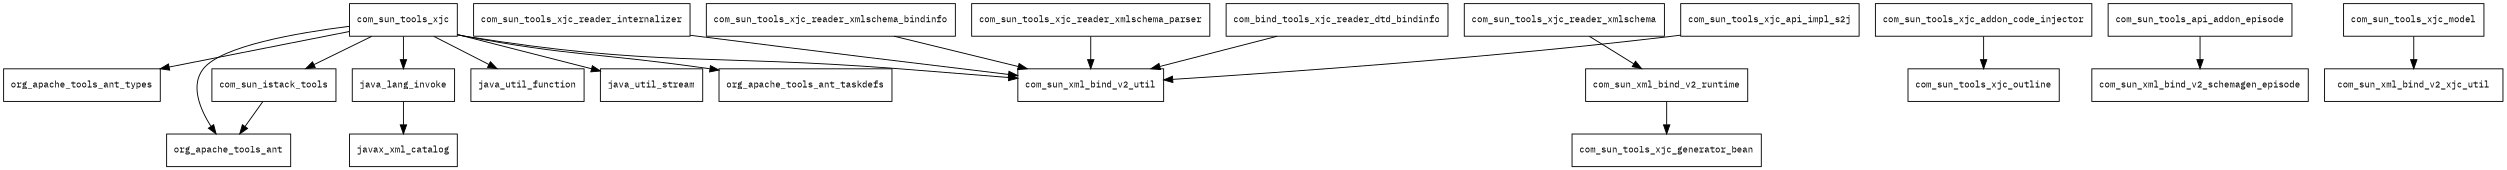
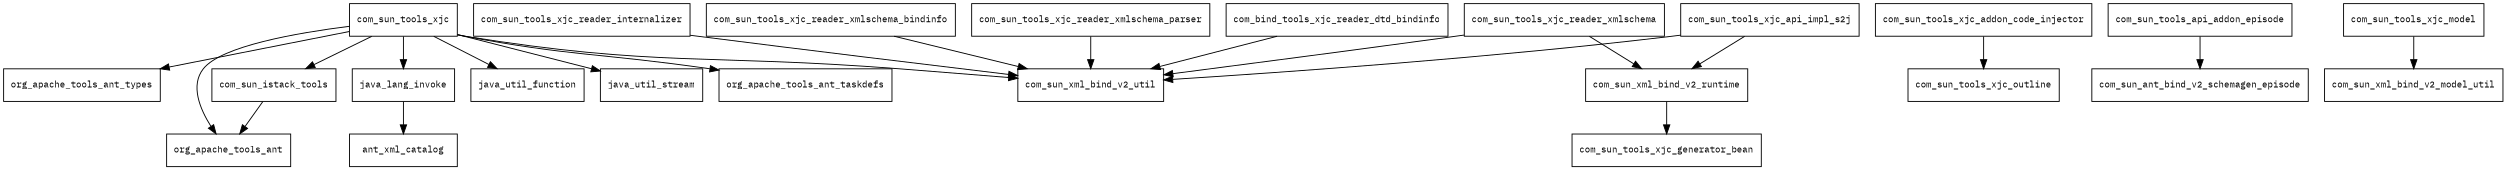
edge "com_sun_tools_xjc_api_impl_s2j" -> "com_sun_xml_bind_v2_runtime": added
edge "com_sun_tools_xjc_reader_xmlschema" -> "com_sun_xml_bind_v2_util": added
node "com_sun_xml_bind_v2_schemagen_episode": label "com_sun_xml_bind_v2_schemagen_episode" -> "com_sun_ant_bind_v2_schemagen_episode"
node "com_sun_xml_bind_v2_xjc_util": label "com_sun_xml_bind_v2_xjc_util" -> "com_sun_xml_bind_v2_model_util"
node "javax_xml_catalog": label "javax_xml_catalog" -> "ant_xml_catalog"
